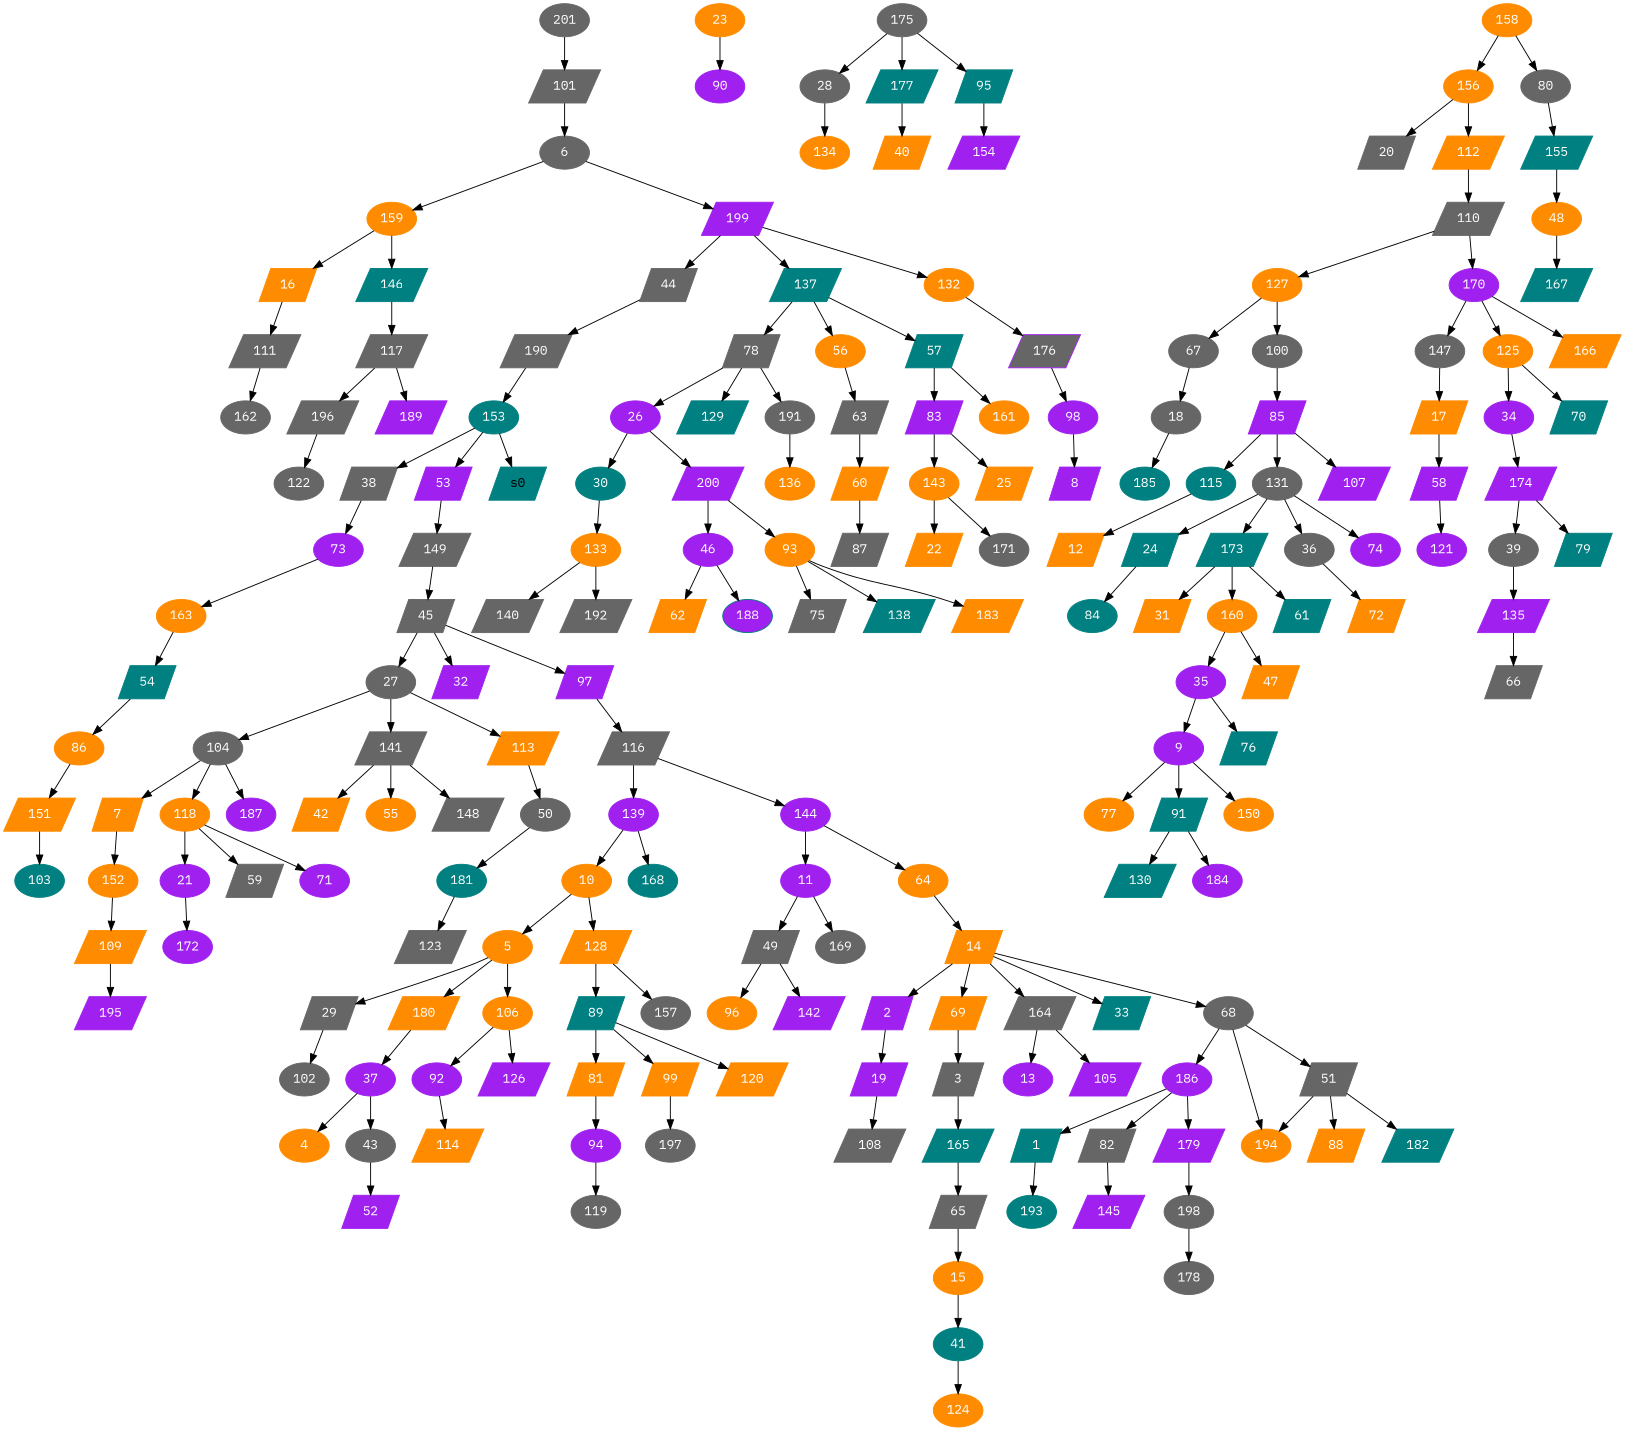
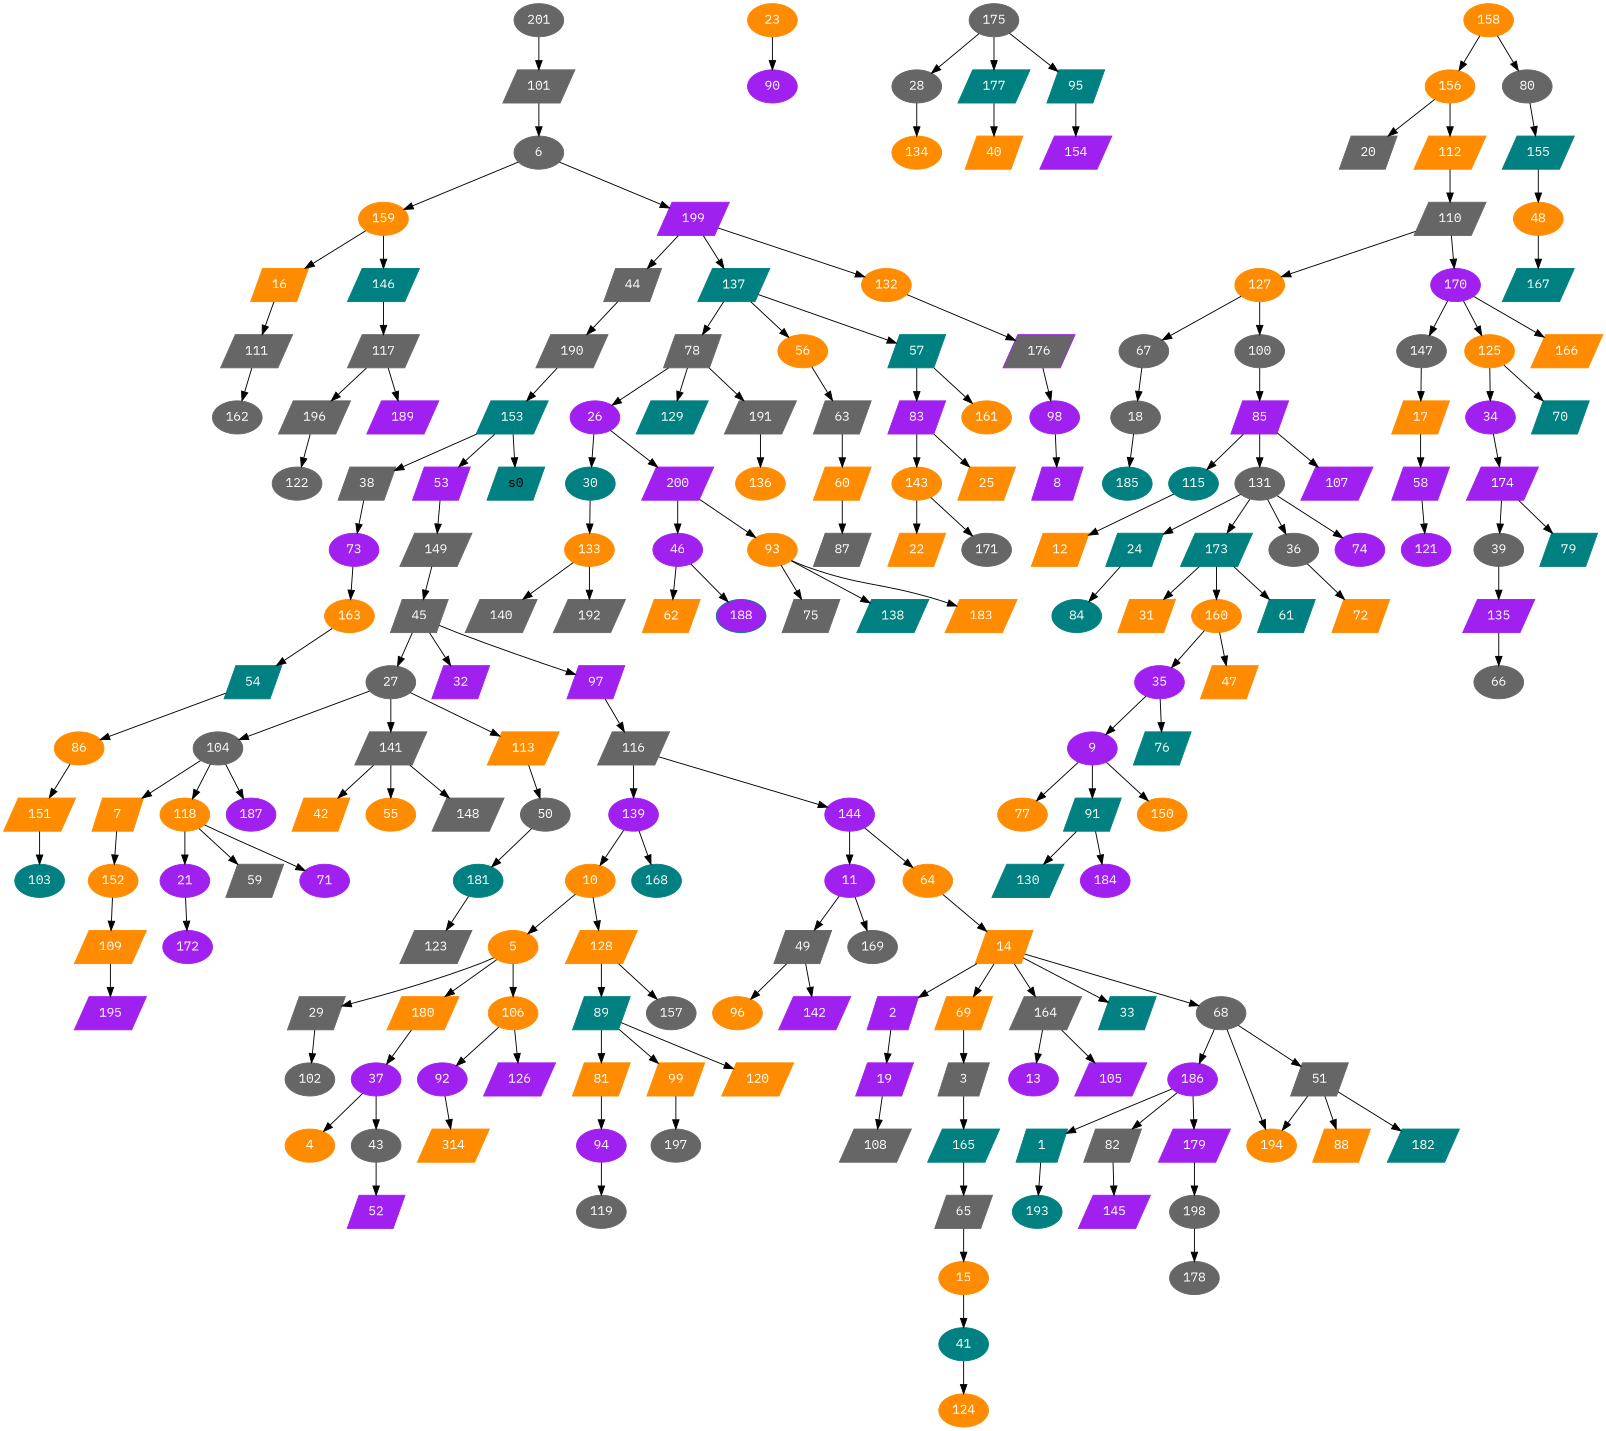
node "153": shape ellipse -> parallelogram
node "191": shape ellipse -> parallelogram
node "66": shape parallelogram -> ellipse
node "114": label "114" -> "314"
